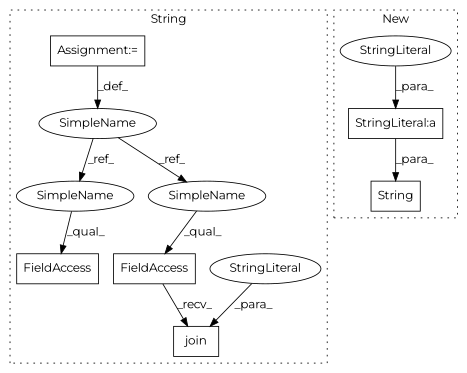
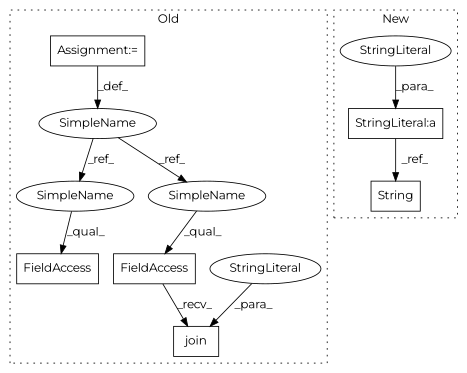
cluster "String": label "String" -> "Old"
edge "StringLiteral:a" -> "String": label "_para_" -> "_ref_"
